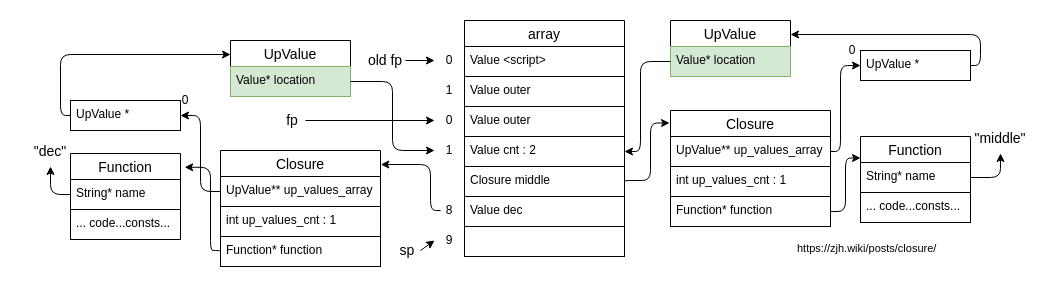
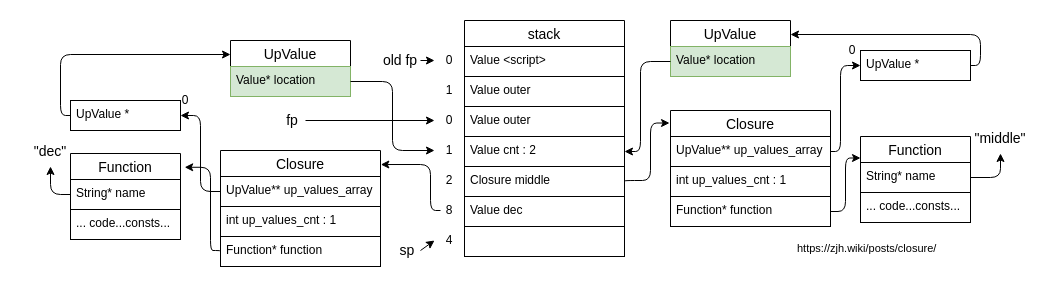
node "array": label "array" -> "stack"
node "old fp": moved (386, 61) -> (401, 61)
node "2": added
node "9": label "9" -> "4"
